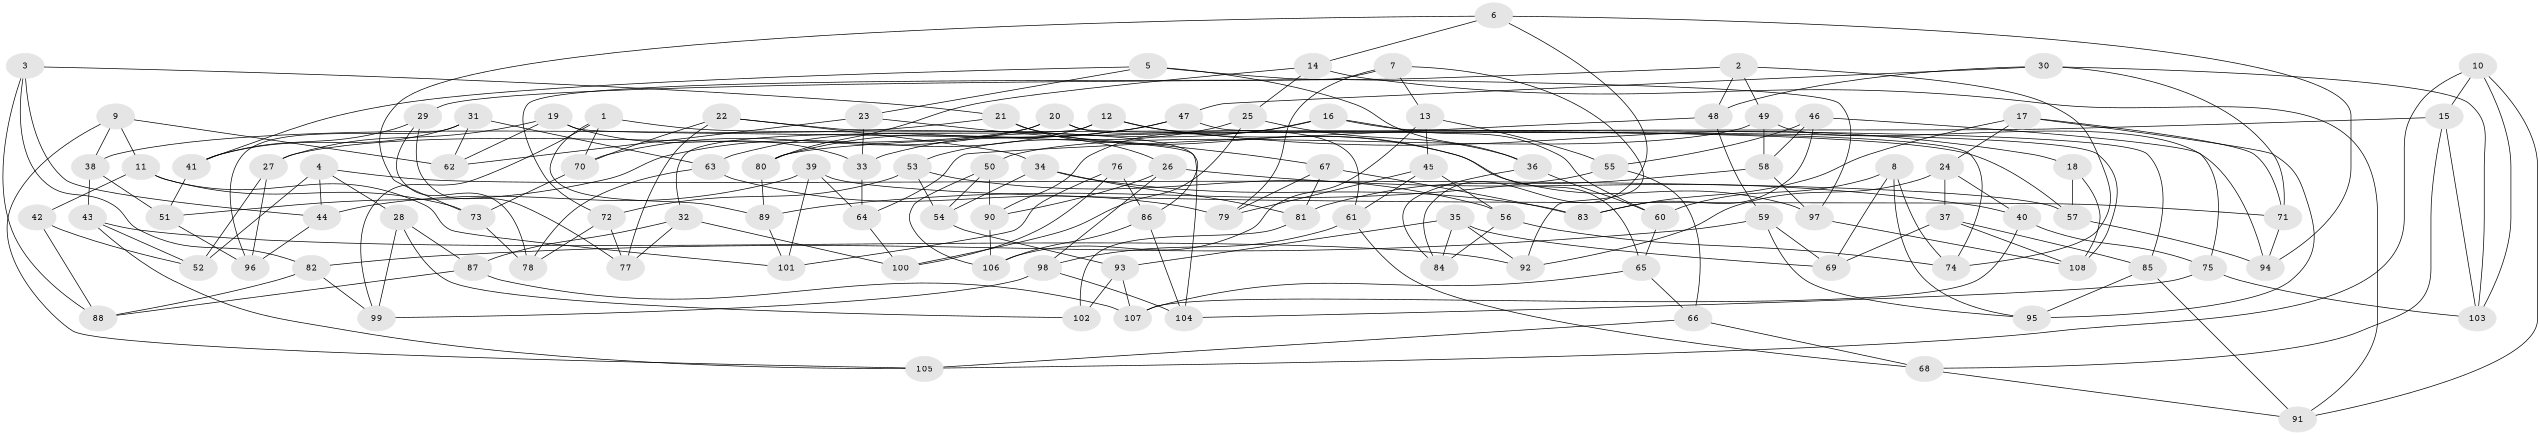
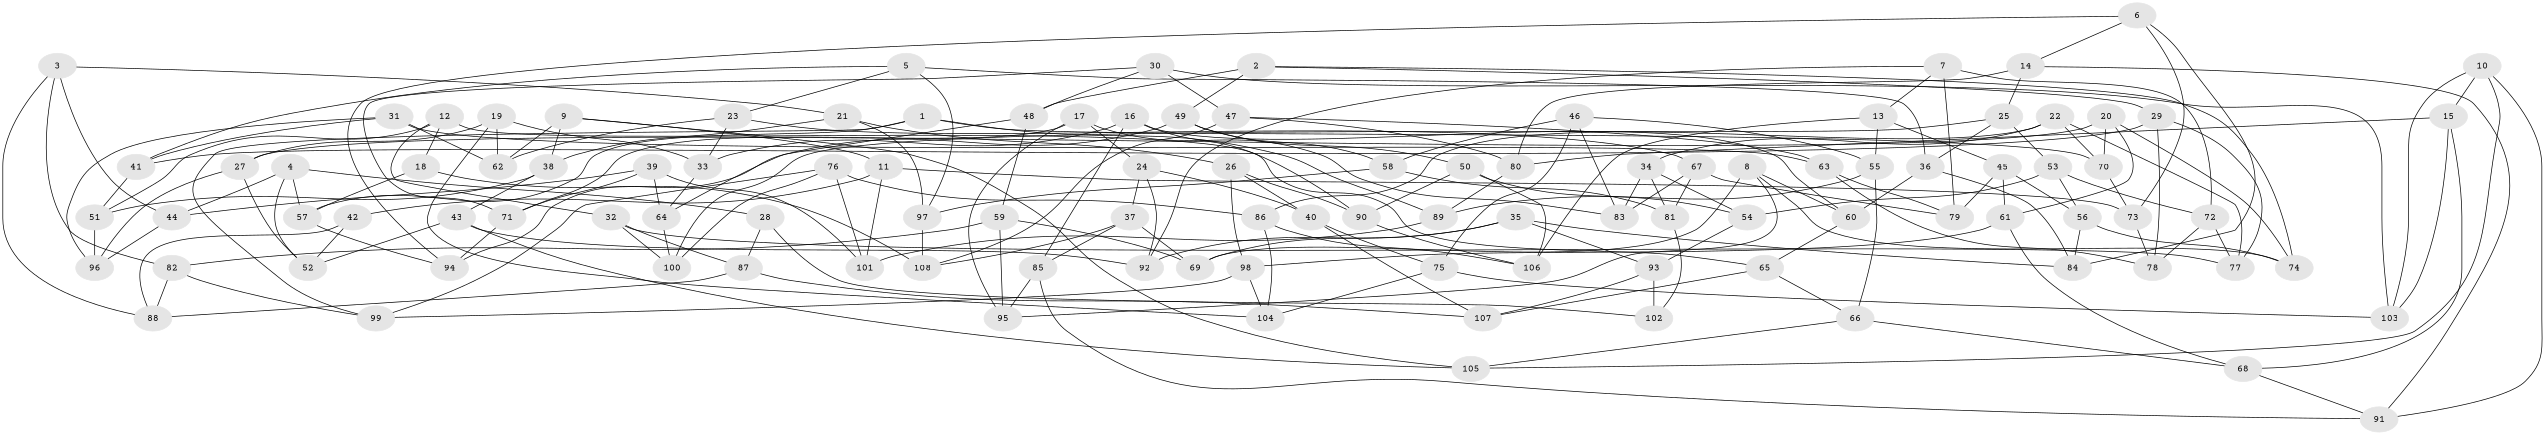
edge "28" -- "99": now "76" -- "99"
